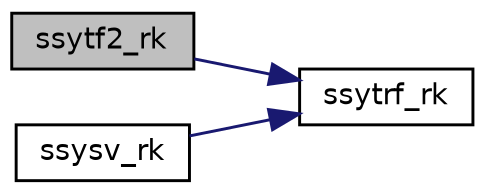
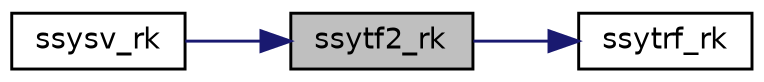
edge "ssysv_rk" -> "ssytrf_rk": now "ssysv_rk" -> "ssytf2_rk"
